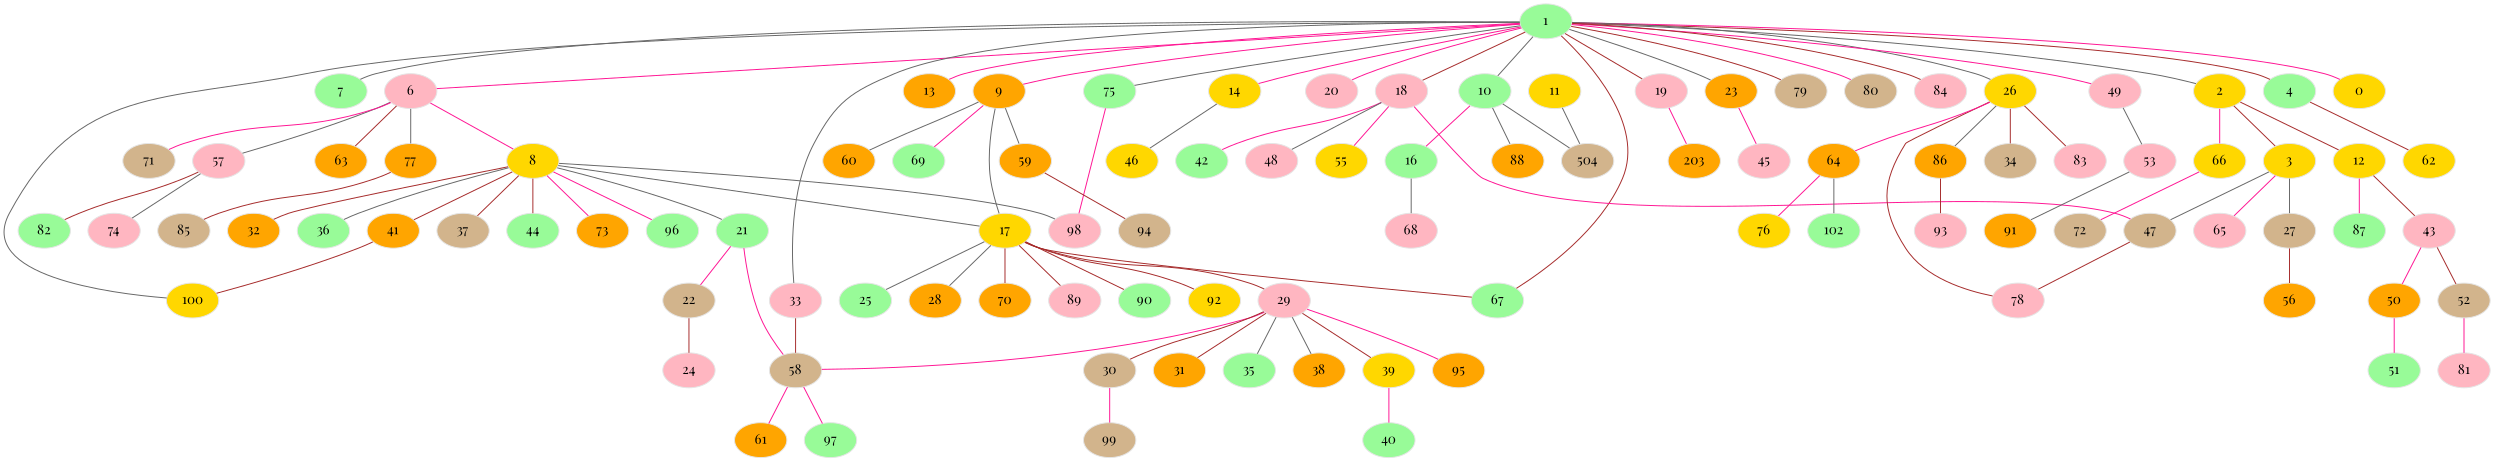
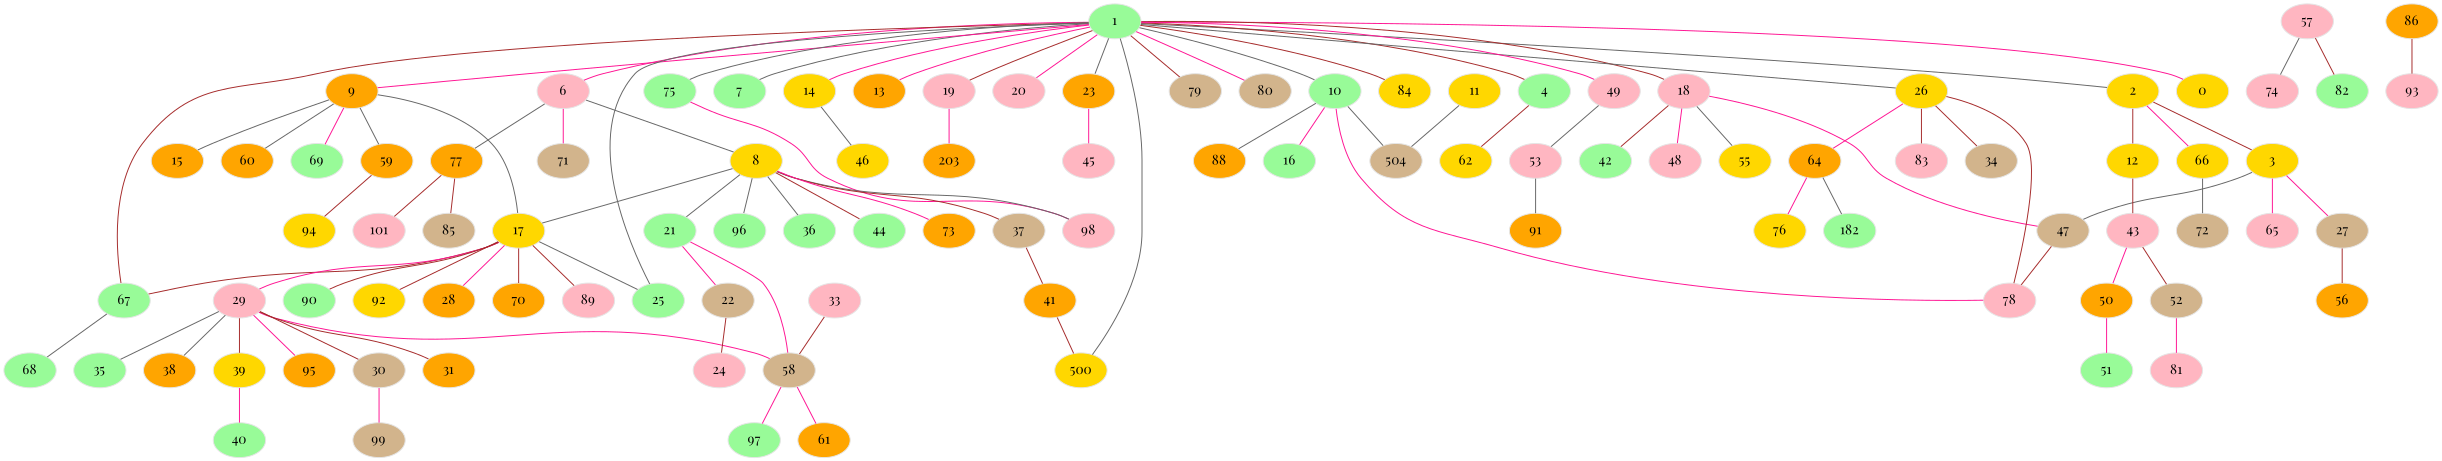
edge "1" -- "33": now "1" -- "25"
node "84": fillcolor lightpink -> gold
edge "6" -- "8": color deeppink -> gray40
edge "18" -- "42": color deeppink -> brown
edge "18" -- "48": color gray40 -> deeppink
edge "18" -- "55": color deeppink -> gray40
edge "26" -- "86": removed
edge "6" -- "57": removed
node "15": added
node "63": removed
edge "8" -- "41": now "37" -- "41"
edge "8" -- "96": color deeppink -> gray40
edge "16" -- "68": now "67" -- "68"
edge "66" -- "72": color deeppink -> gray40
edge "3" -- "27": color gray40 -> deeppink
node "32": removed
node "101": added
node "94": fillcolor tan -> gold
node "68": fillcolor lightpink -> palegreen
node "102": label "102" -> "182"
node "87": removed
edge "17" -- "28": color gray40 -> deeppink
edge "17" -- "29": color brown -> deeppink
edge "10" -- "78": added
node "100": label "100" -> "500"
